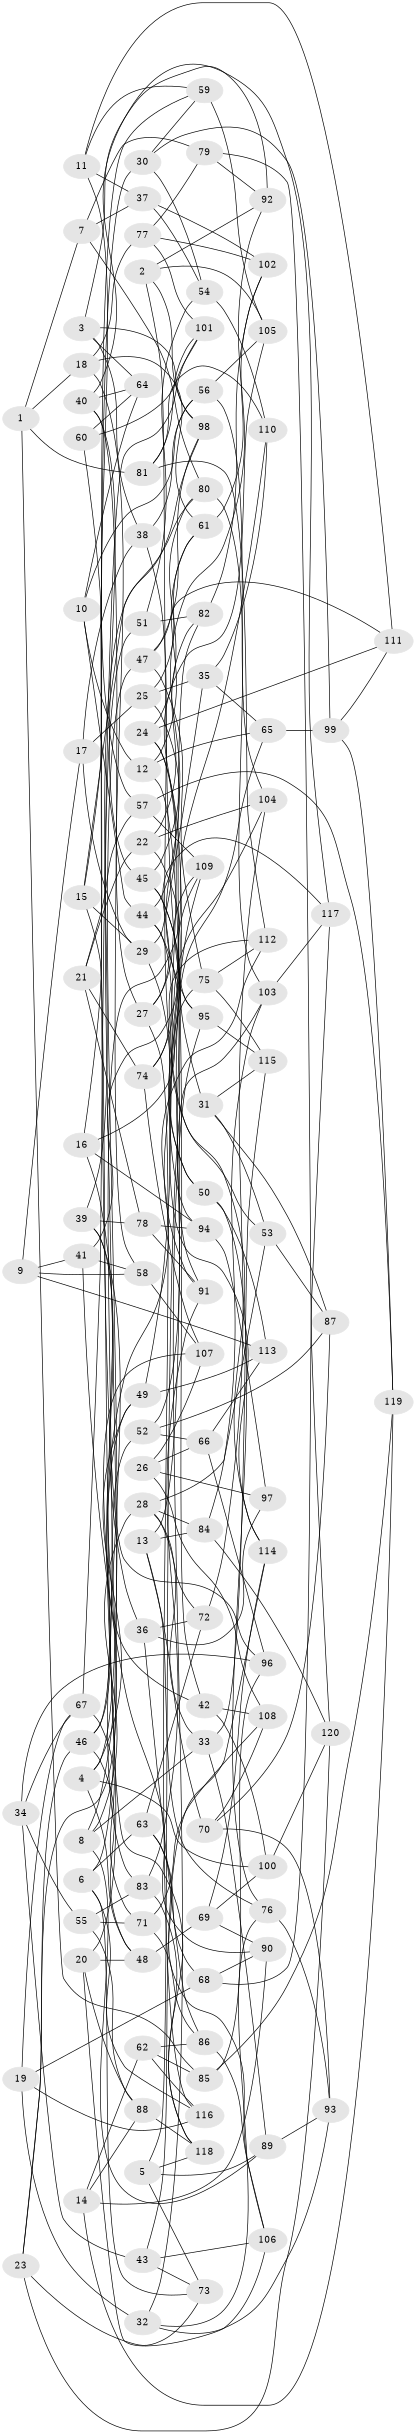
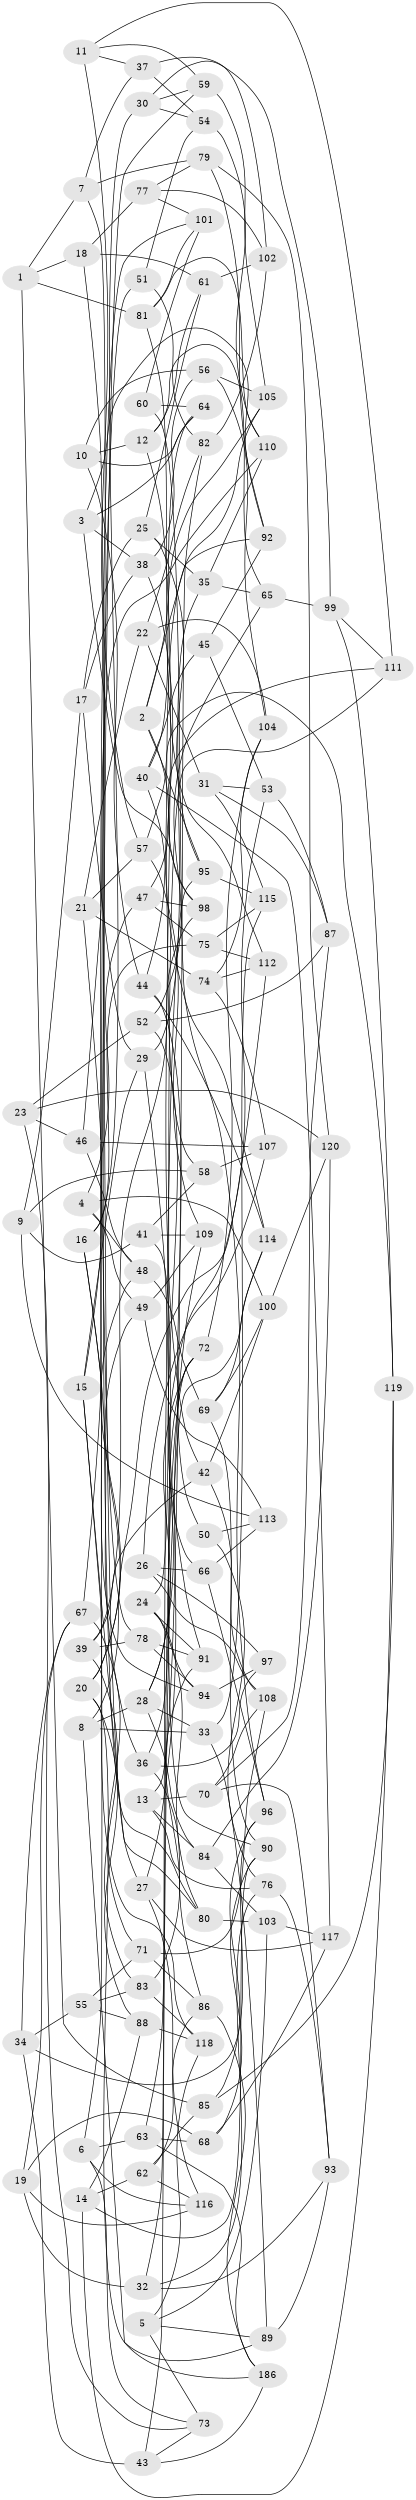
edge "45" -- "50": removed
node "106": label "106" -> "186"
